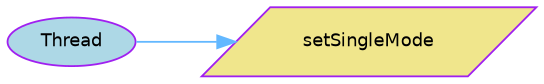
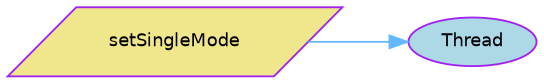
edge "Thread" -> "setSingleMode": reversed
